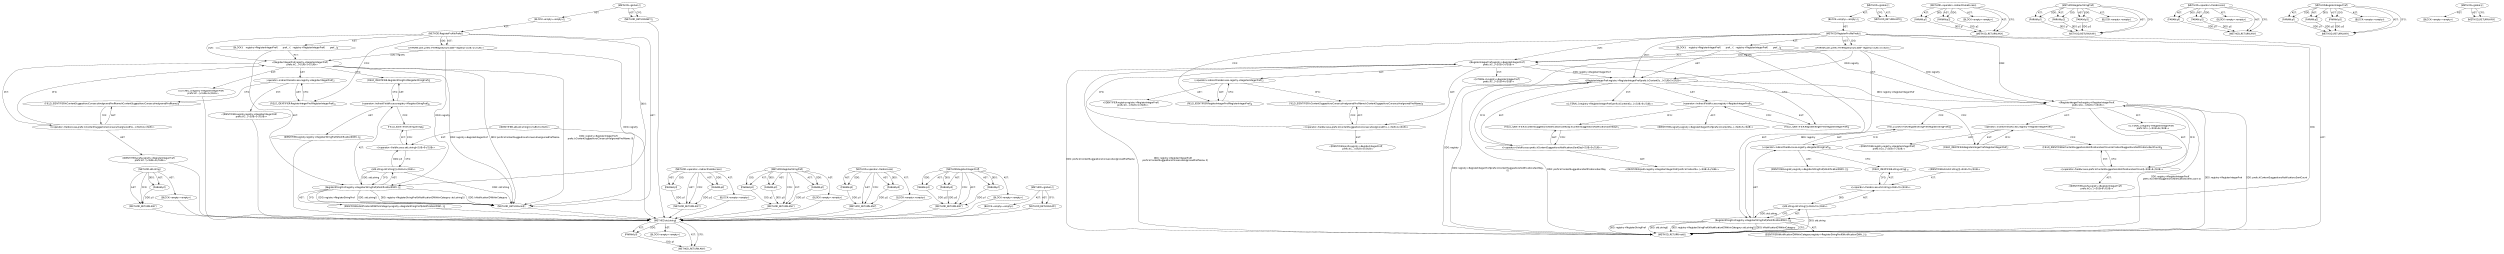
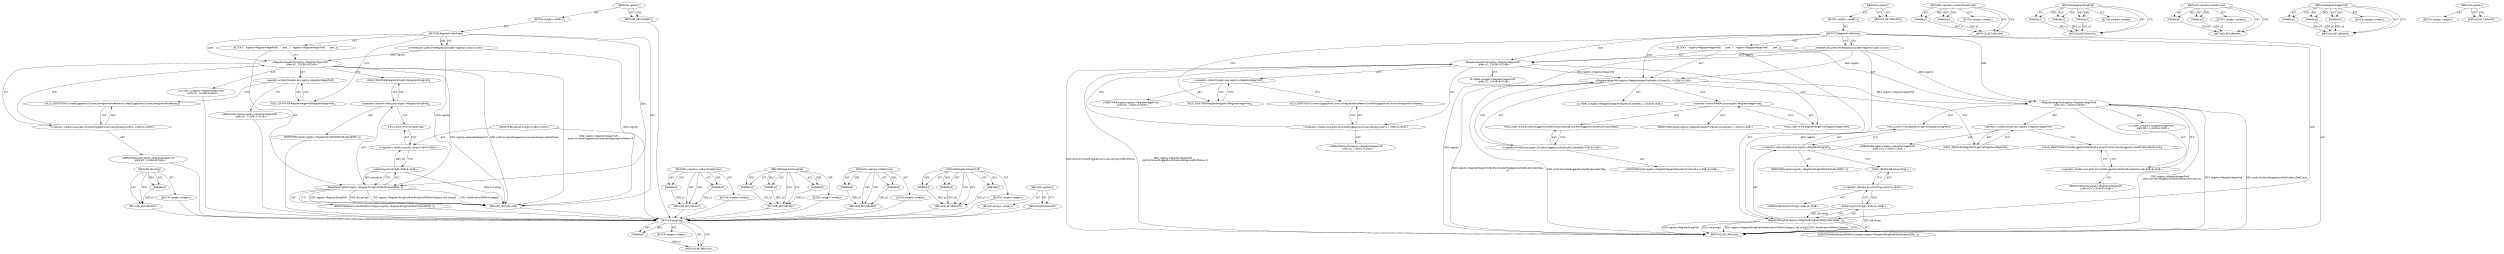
edge "<(IDENTIFIER,std,std::string())<SUB>10</SUB>>" -> "<(<operator>.fieldAccess,std::string)<SUB>10</SUB>>": reversed
